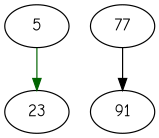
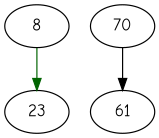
node "5": label "5" -> "8"
node "77": label "77" -> "70"
node "91": label "91" -> "61"
